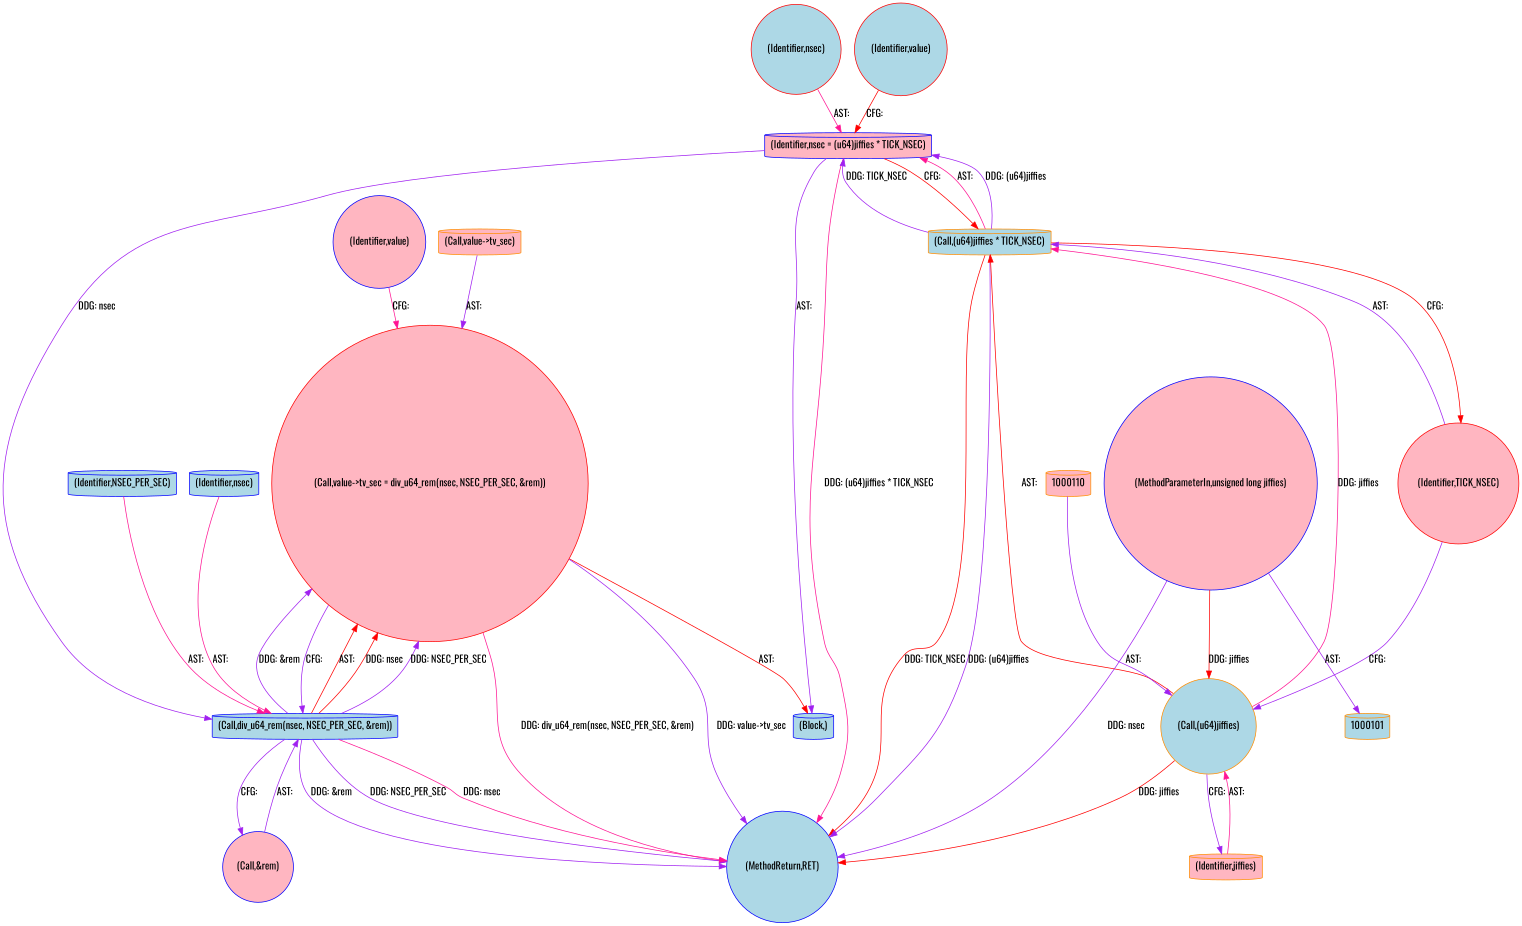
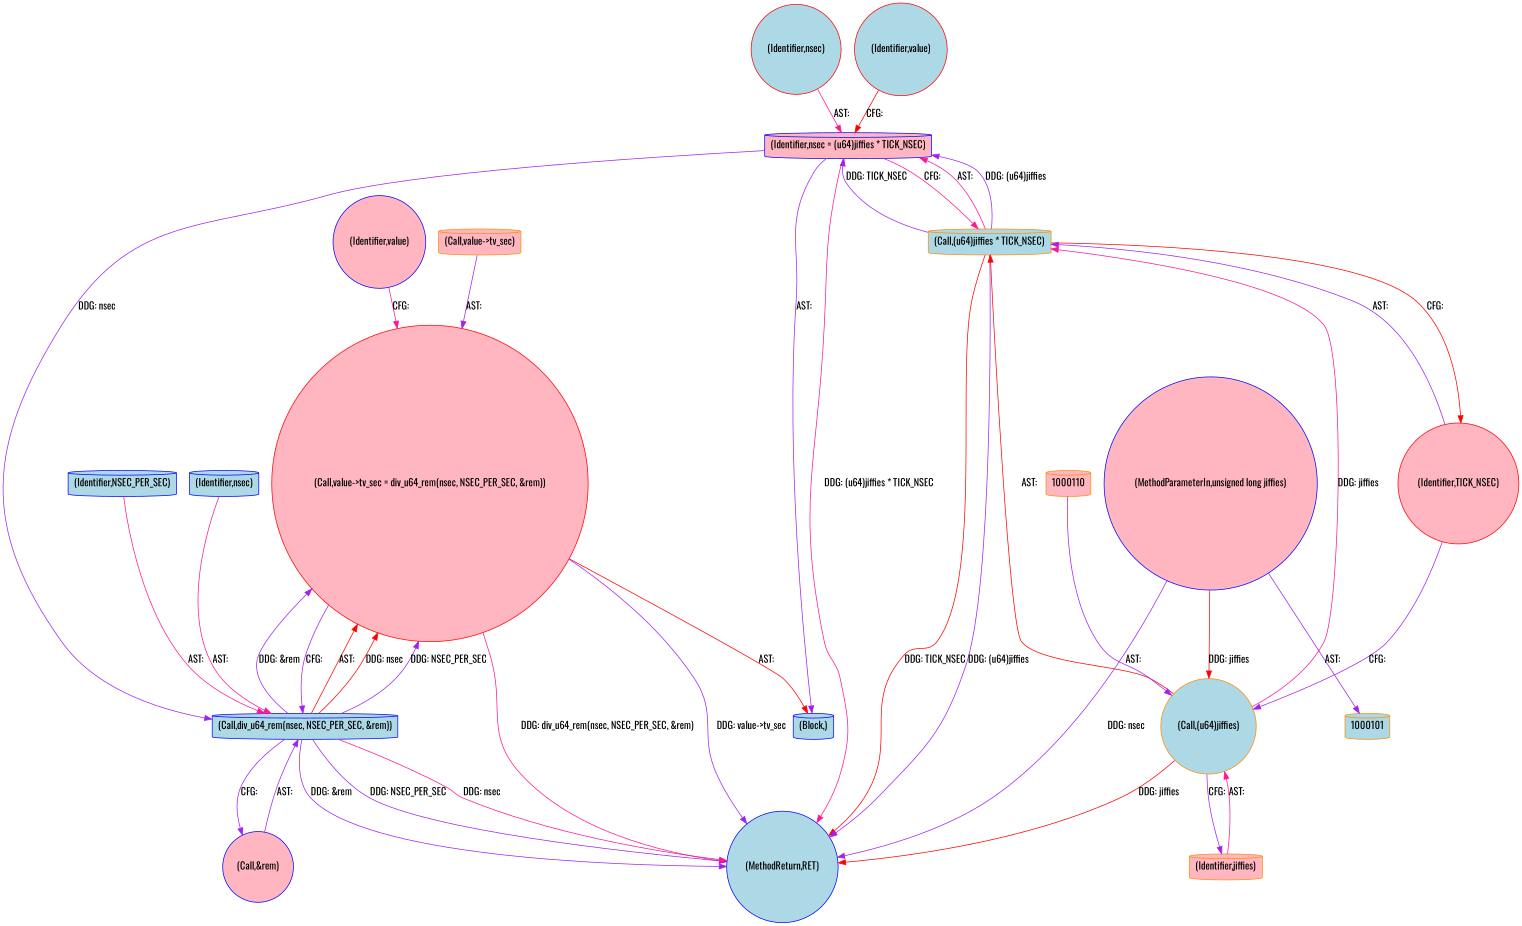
edge "(Identifier,nsec = (u64)jiffies * TICK_NSEC)" -> "(Call,(u64)jiffies * TICK_NSEC)": color red -> deeppink
